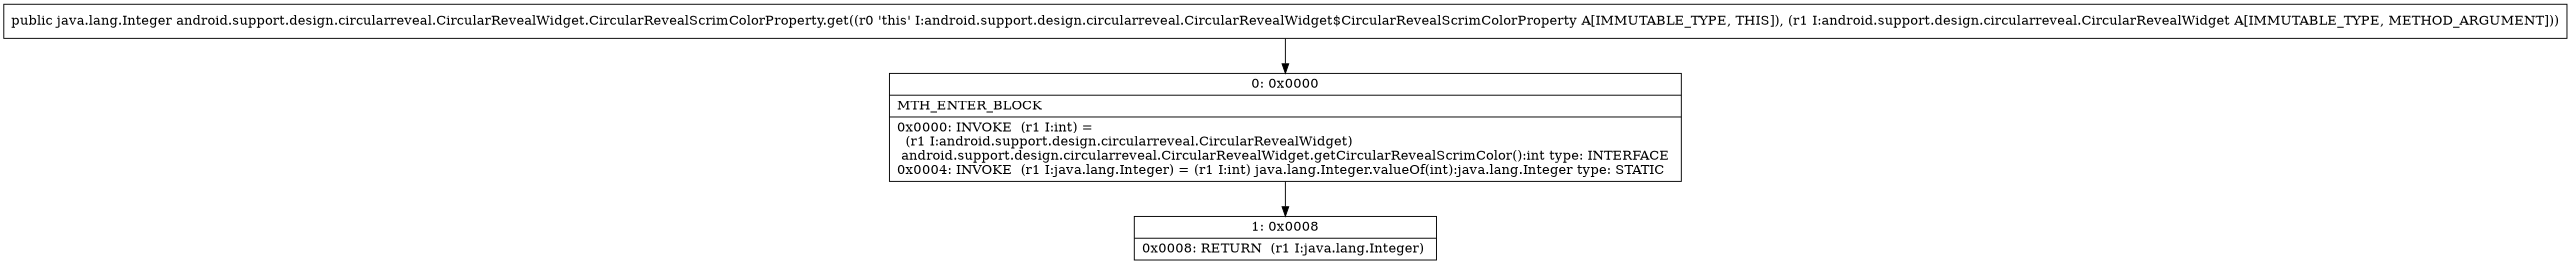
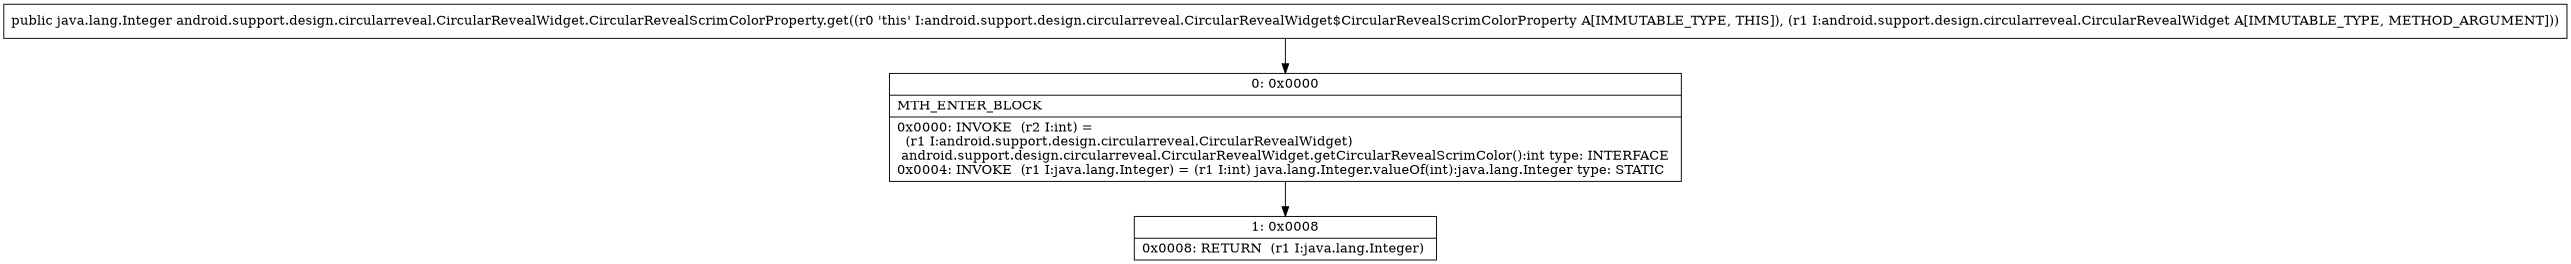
node "0: 0x0000": text "0x0000: INVOKE  (r1 I:int) =" -> "0x0000: INVOKE  (r2 I:int) ="
